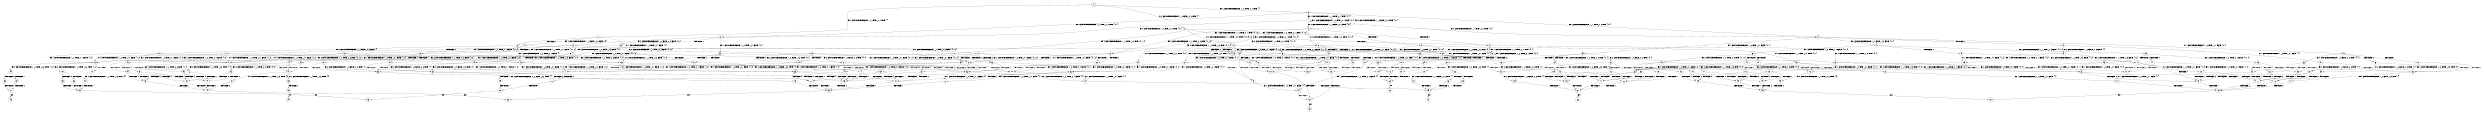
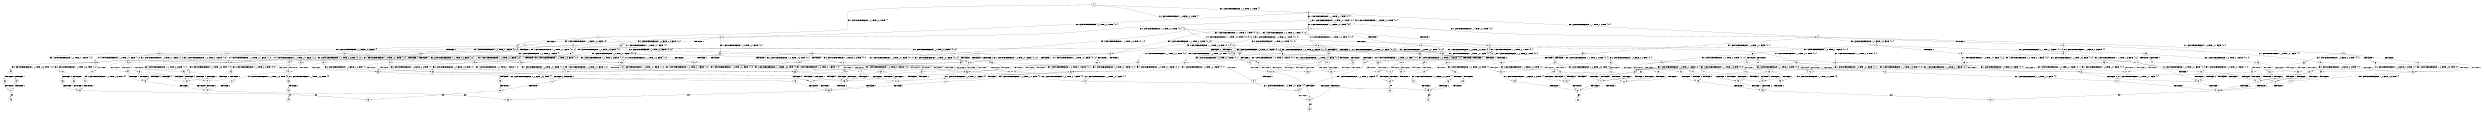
edge "34" -> "75": now "121" -> "75"
